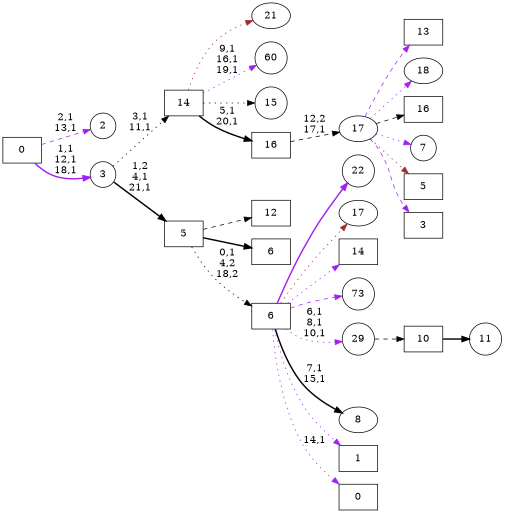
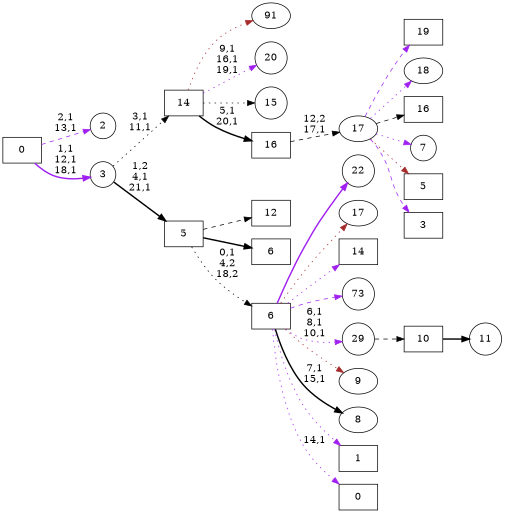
node "21": label "21" -> "91"
node "13": label "13" -> "19"
node "60": label "60" -> "20"
node "9": added
